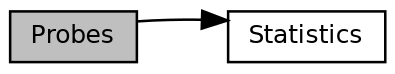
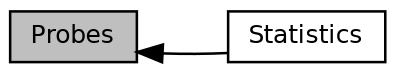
edge "Probes" -> "Statistics": reversed
